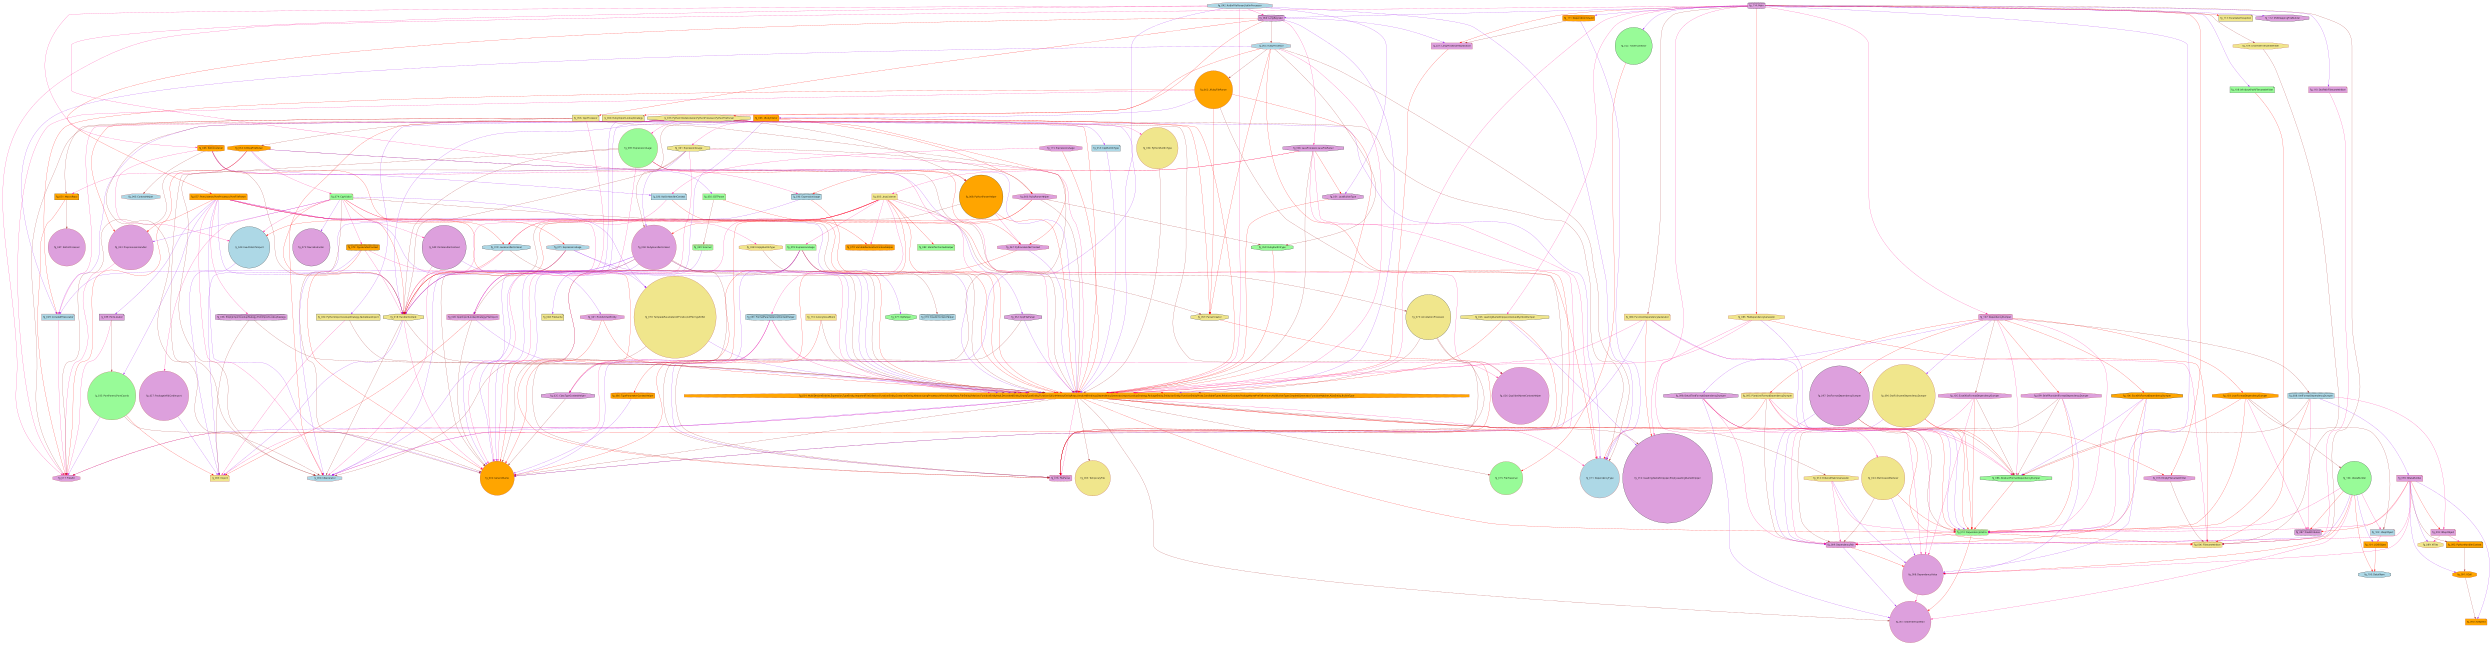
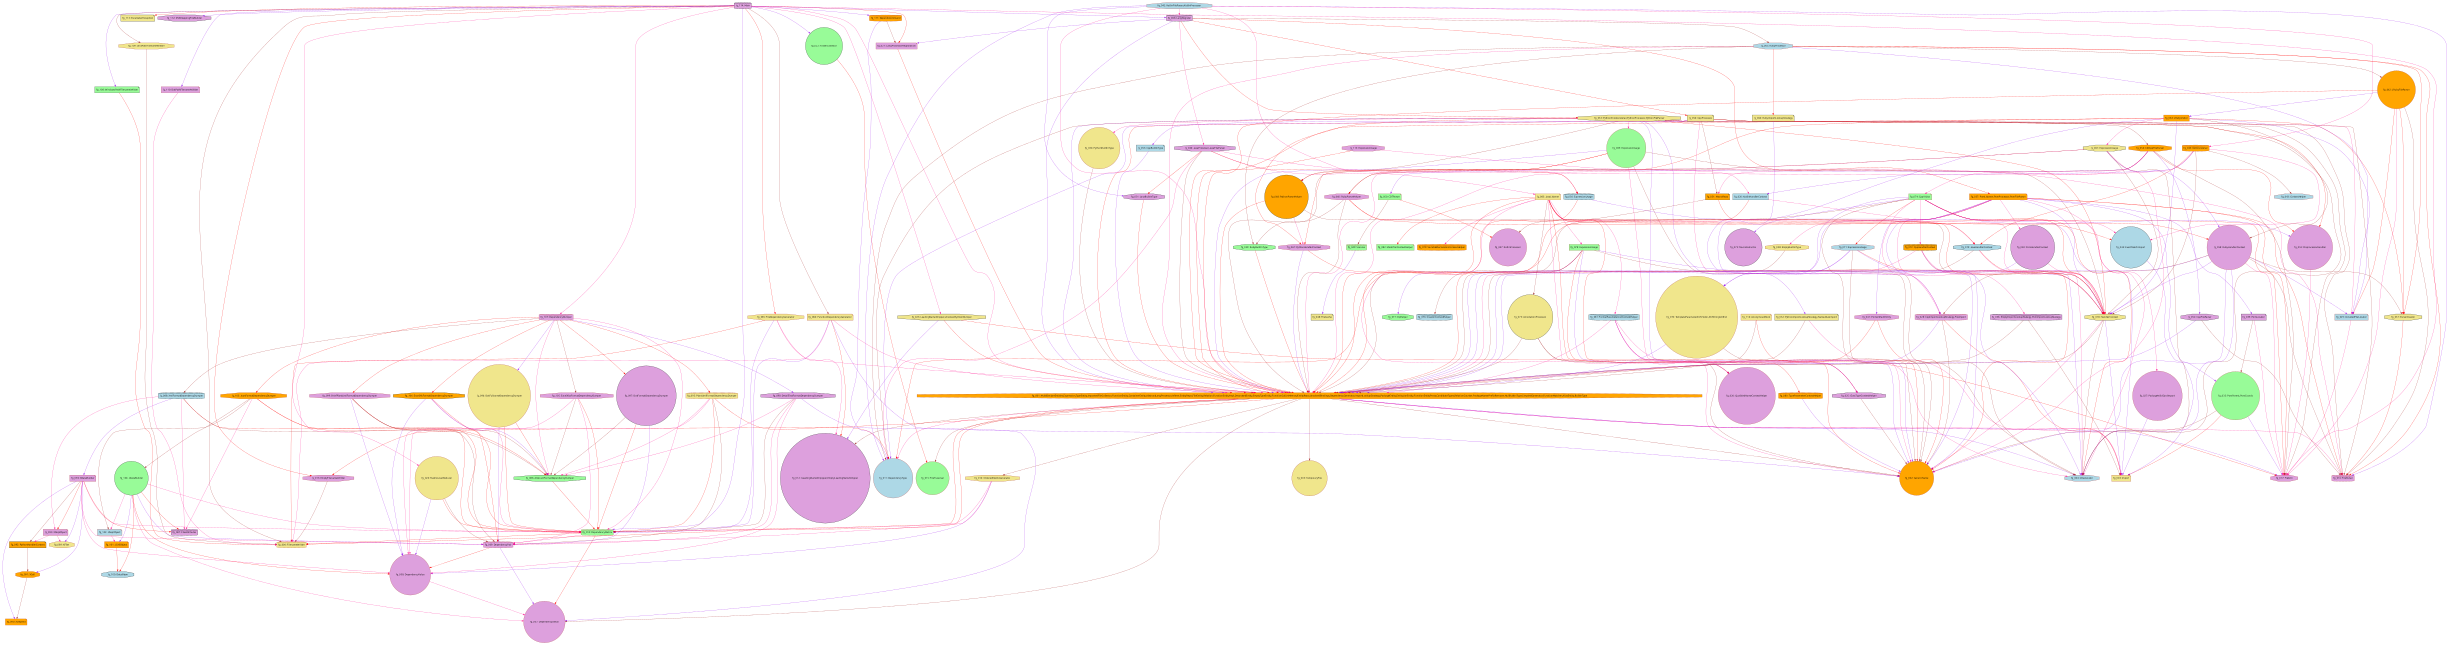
edge "fg_050: CDTParser" -> "fg_079: VariableDeclaratorsContextHelper": now "fg_050: CDTParser" -> "fg_047: KotlinProcessor"
edge "fg_058: RubyHandlerContext" -> "fg_017: FileUtil": added
